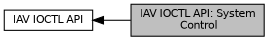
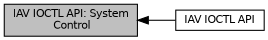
edge "IAV IOCTL API: System Control" -> "IAV IOCTL API": reversed
